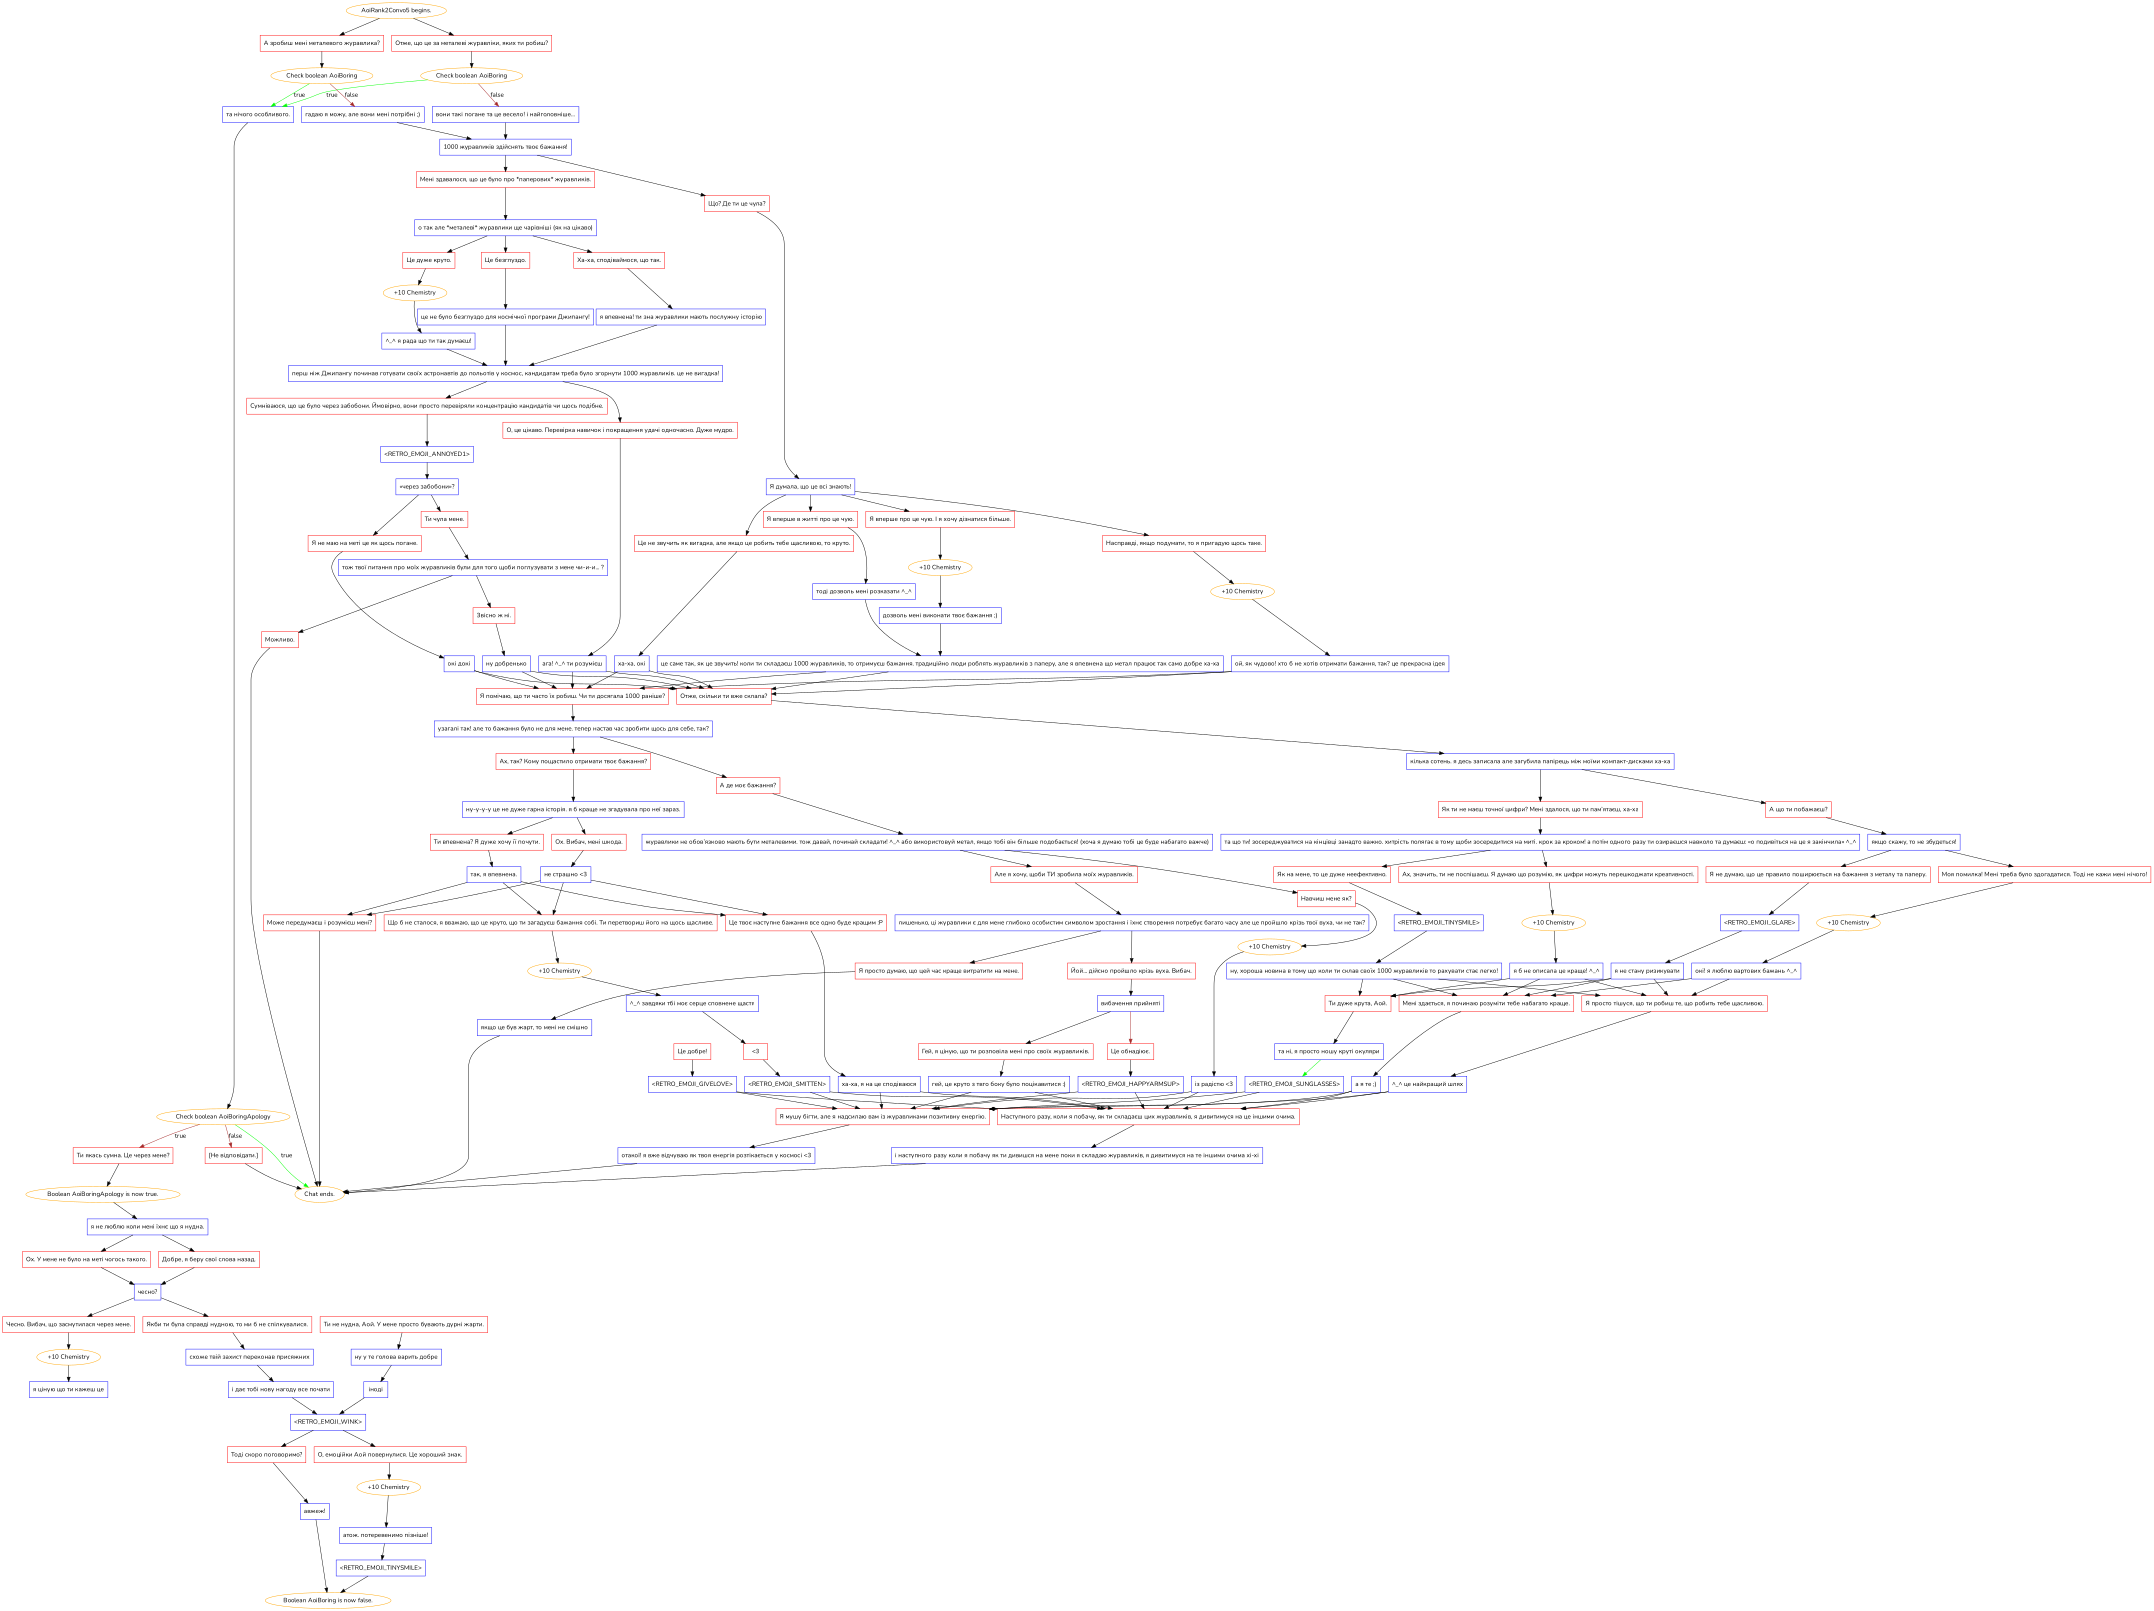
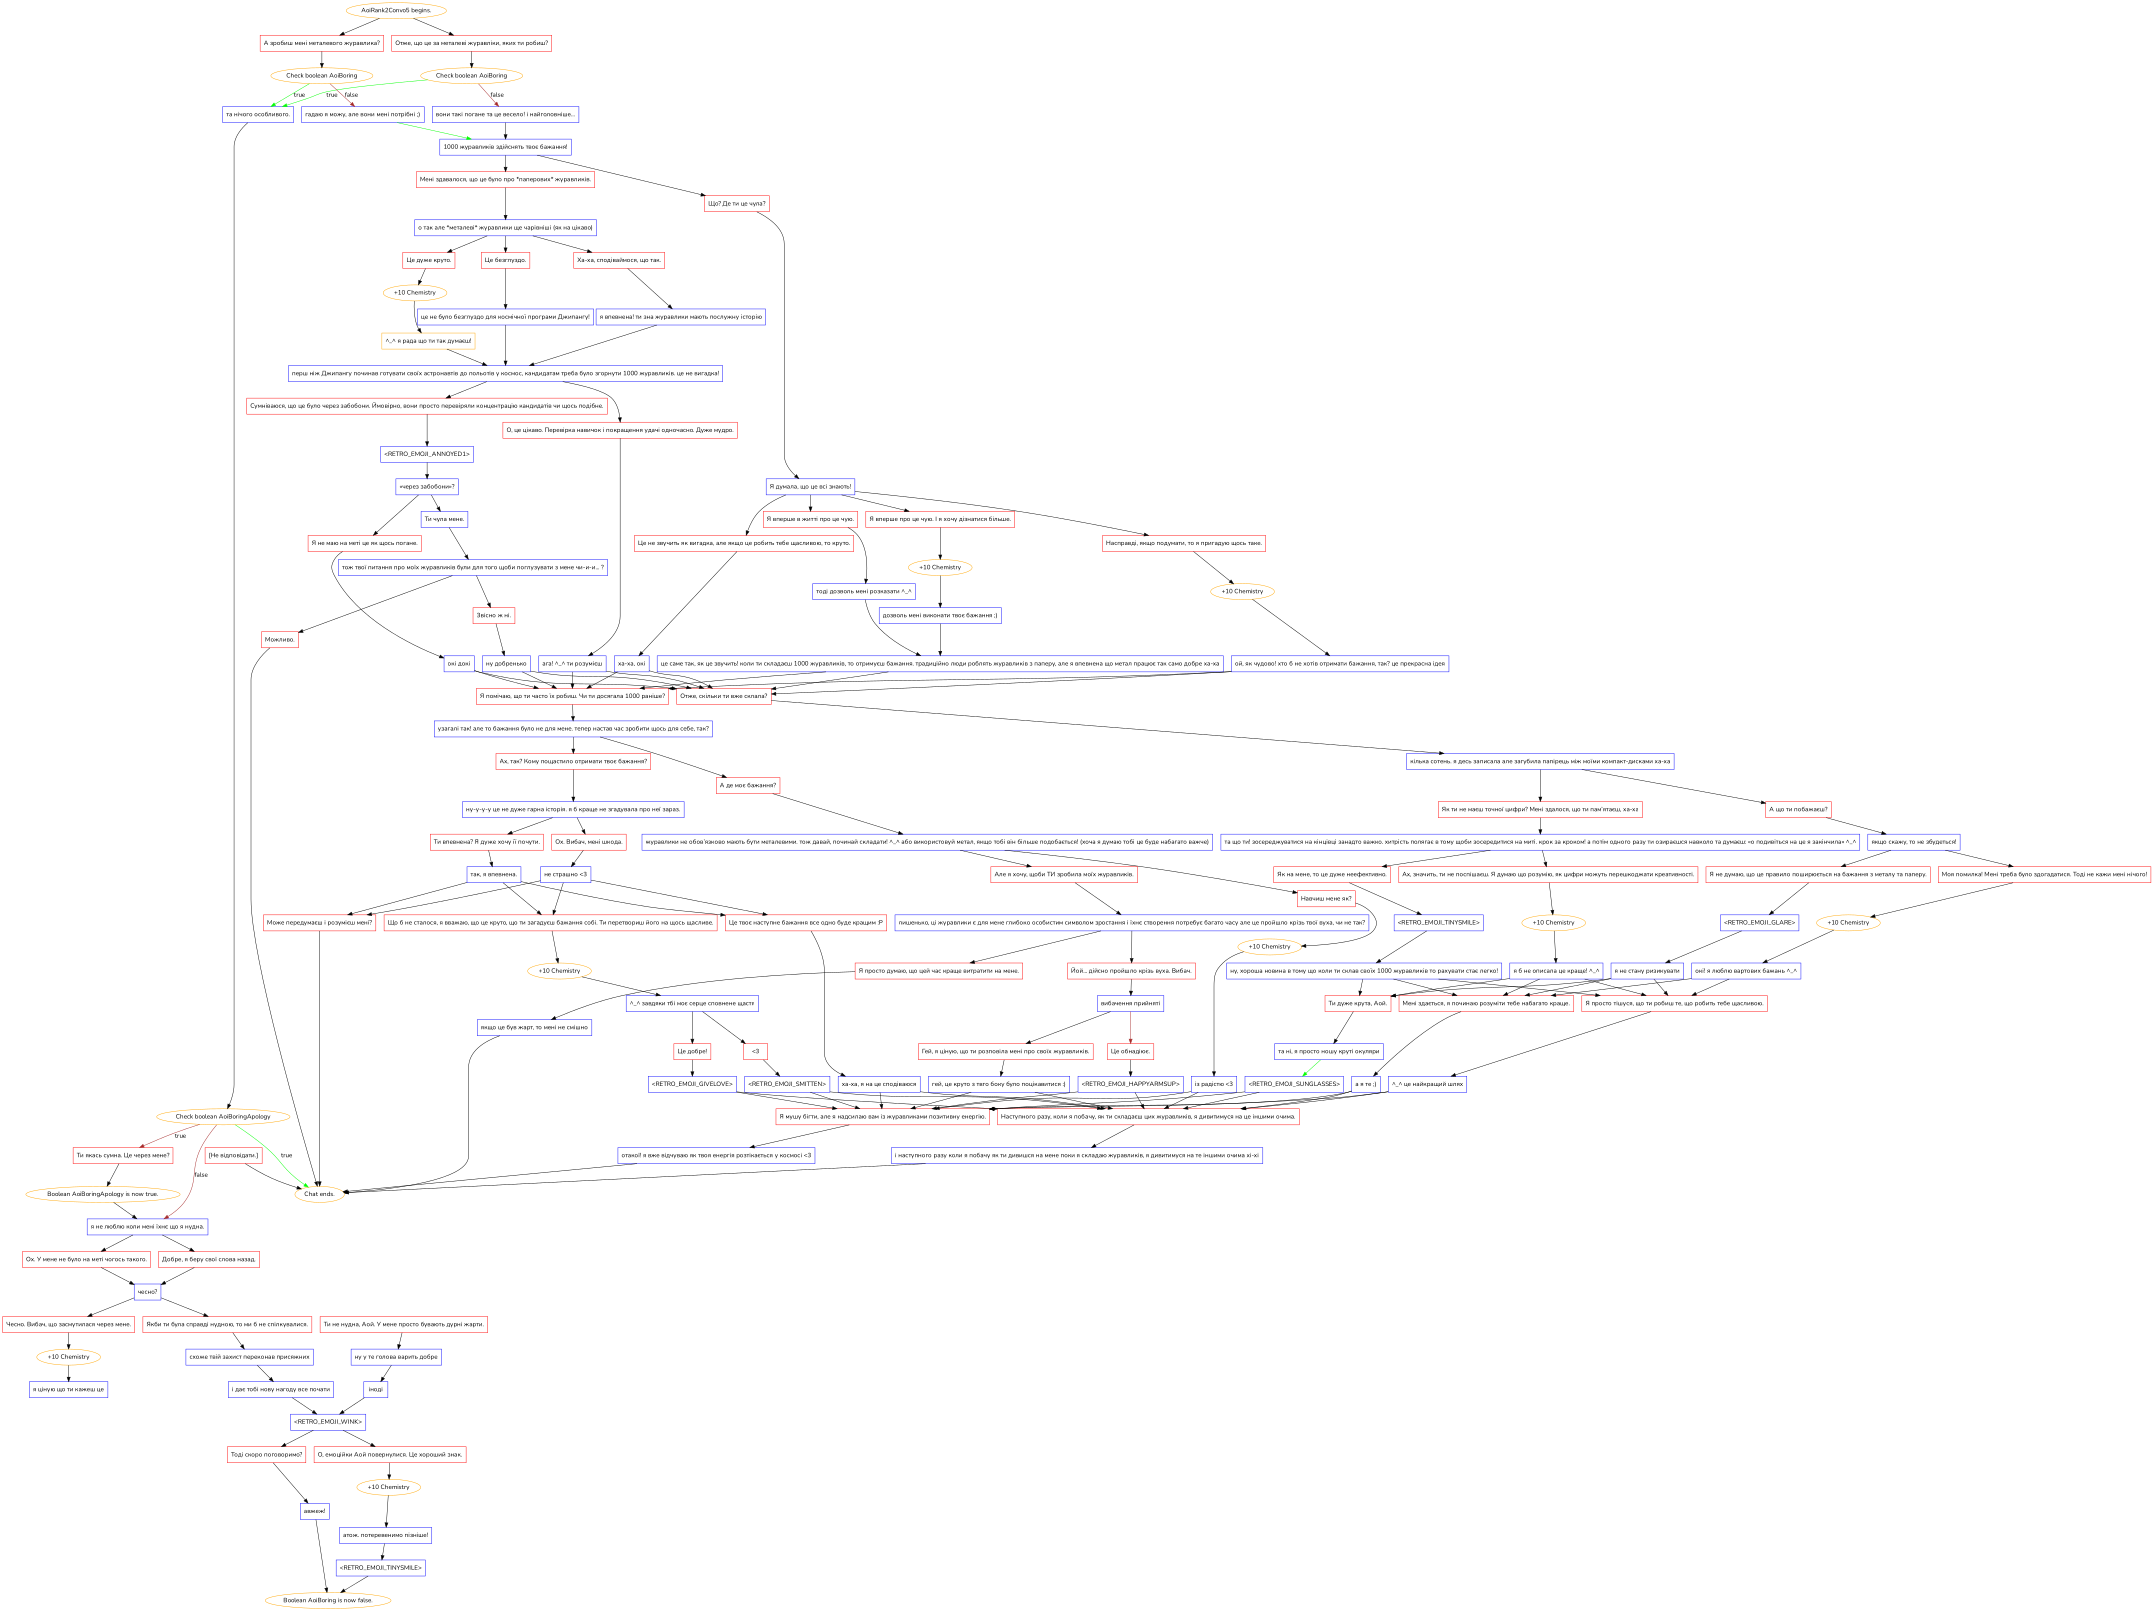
edge "гадаю я можу, але вони мені потрібні ;)" -> "1000 журавликів здійснять твоє бажання!": color black -> green
node "^_^ я рада що ти так думаєш!": color blue -> orange
node "Ти чула мене.": color red -> blue
edge "^_^ завдяки тбі моє серце сповнене щастя" -> "Це добре!": added
edge "Check boolean AoiBoringApology" -> "[Не відповідати.]": now "Check boolean AoiBoringApology" -> "я не люблю коли мені їхнє що я нудна."
